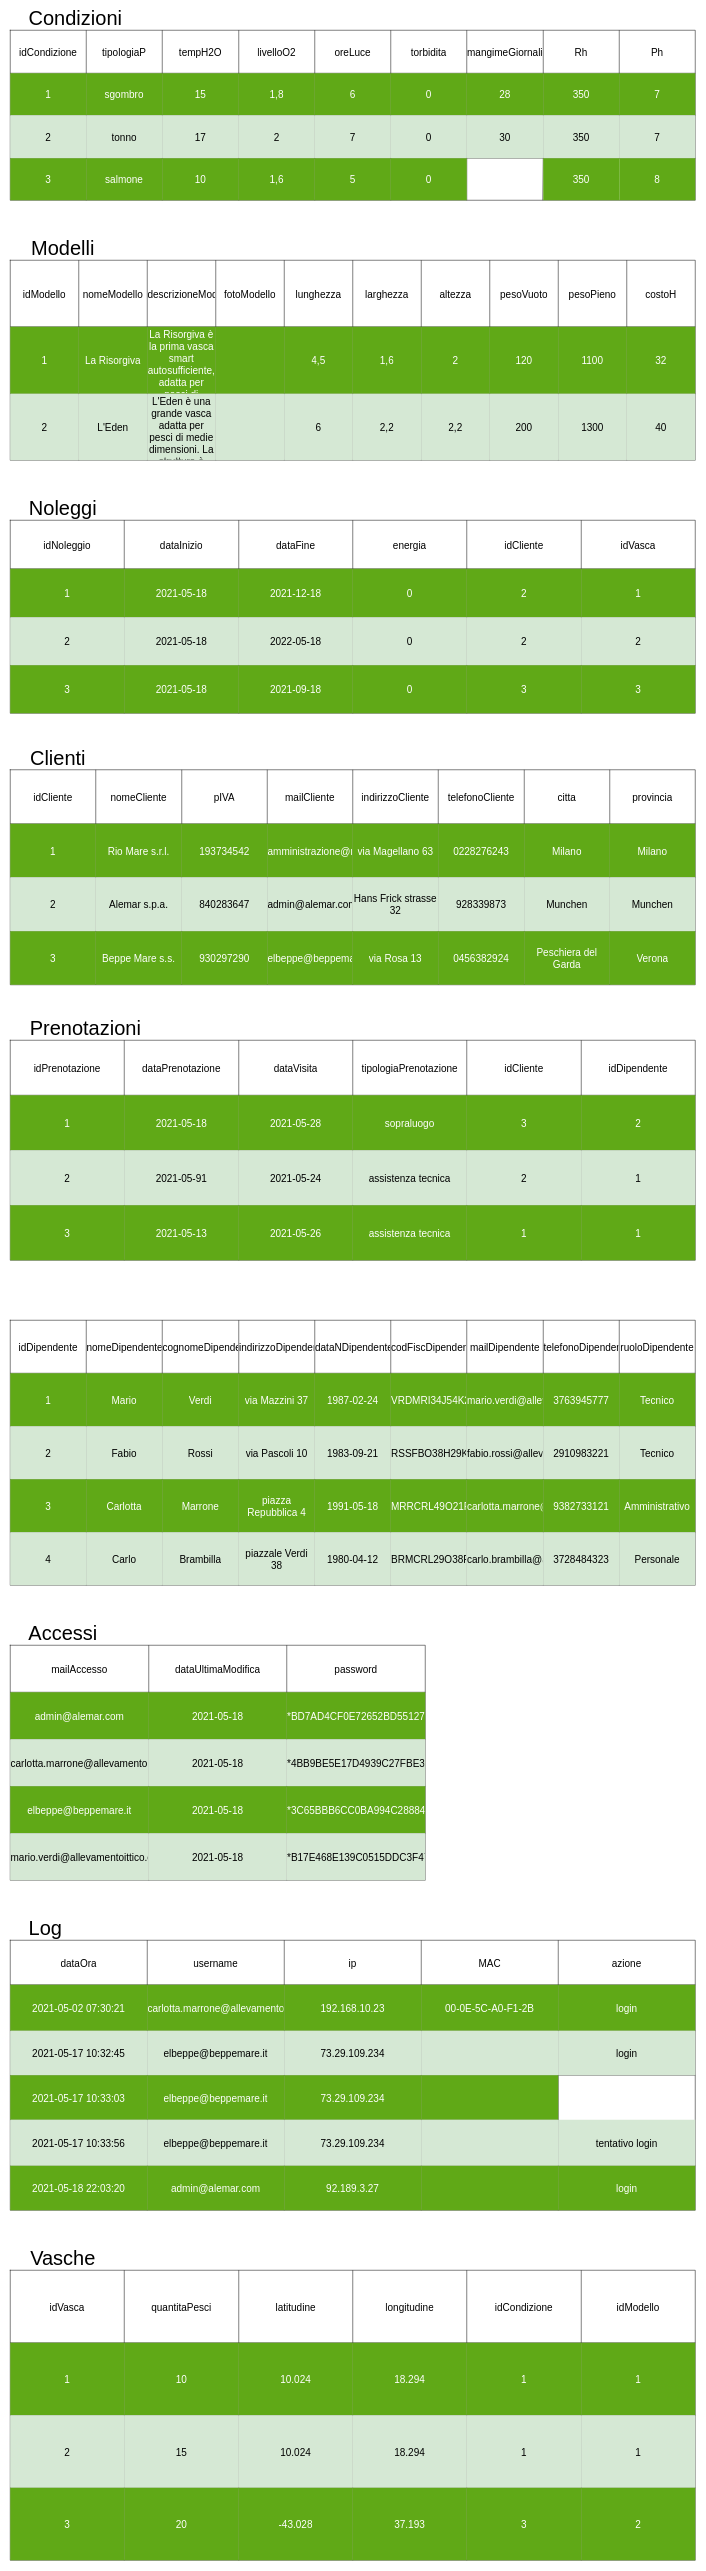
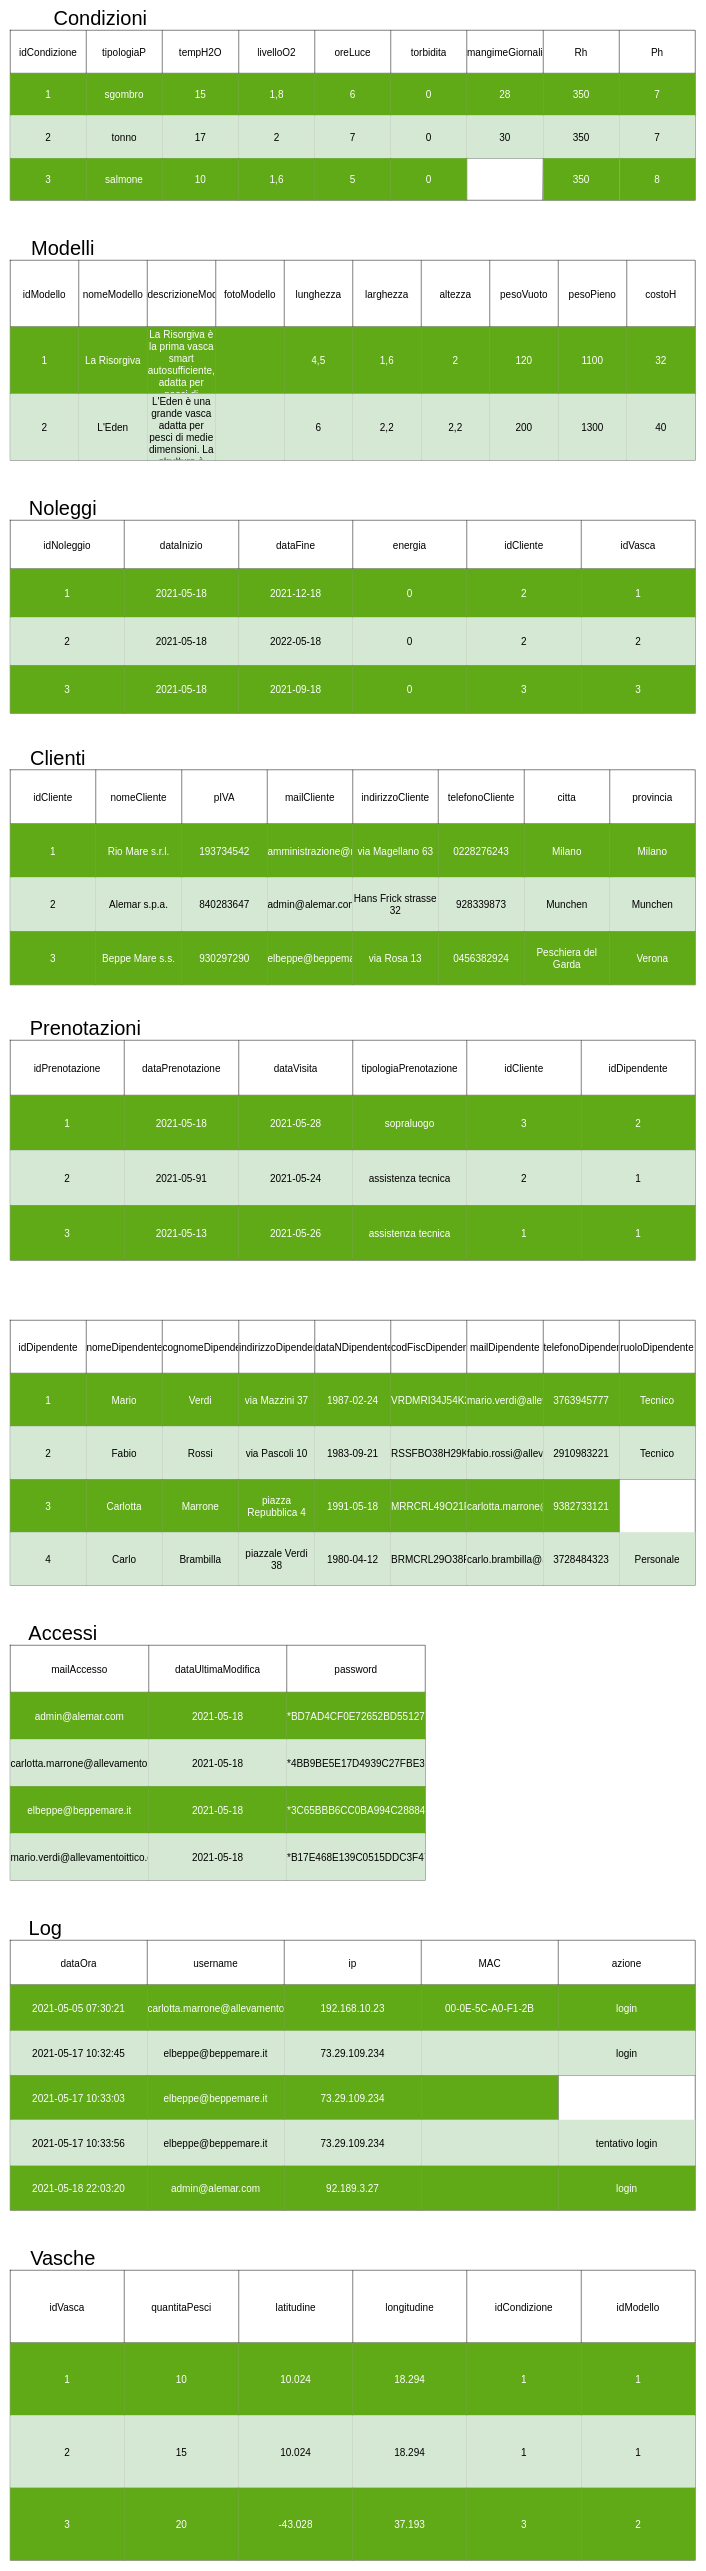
node "Condizioni": moved (75, 18) -> (100, 18)
node "Amministrativo": removed
node "2021-05-02 07:30:21": label "2021-05-02 07:30:21" -> "2021-05-05 07:30:21"
